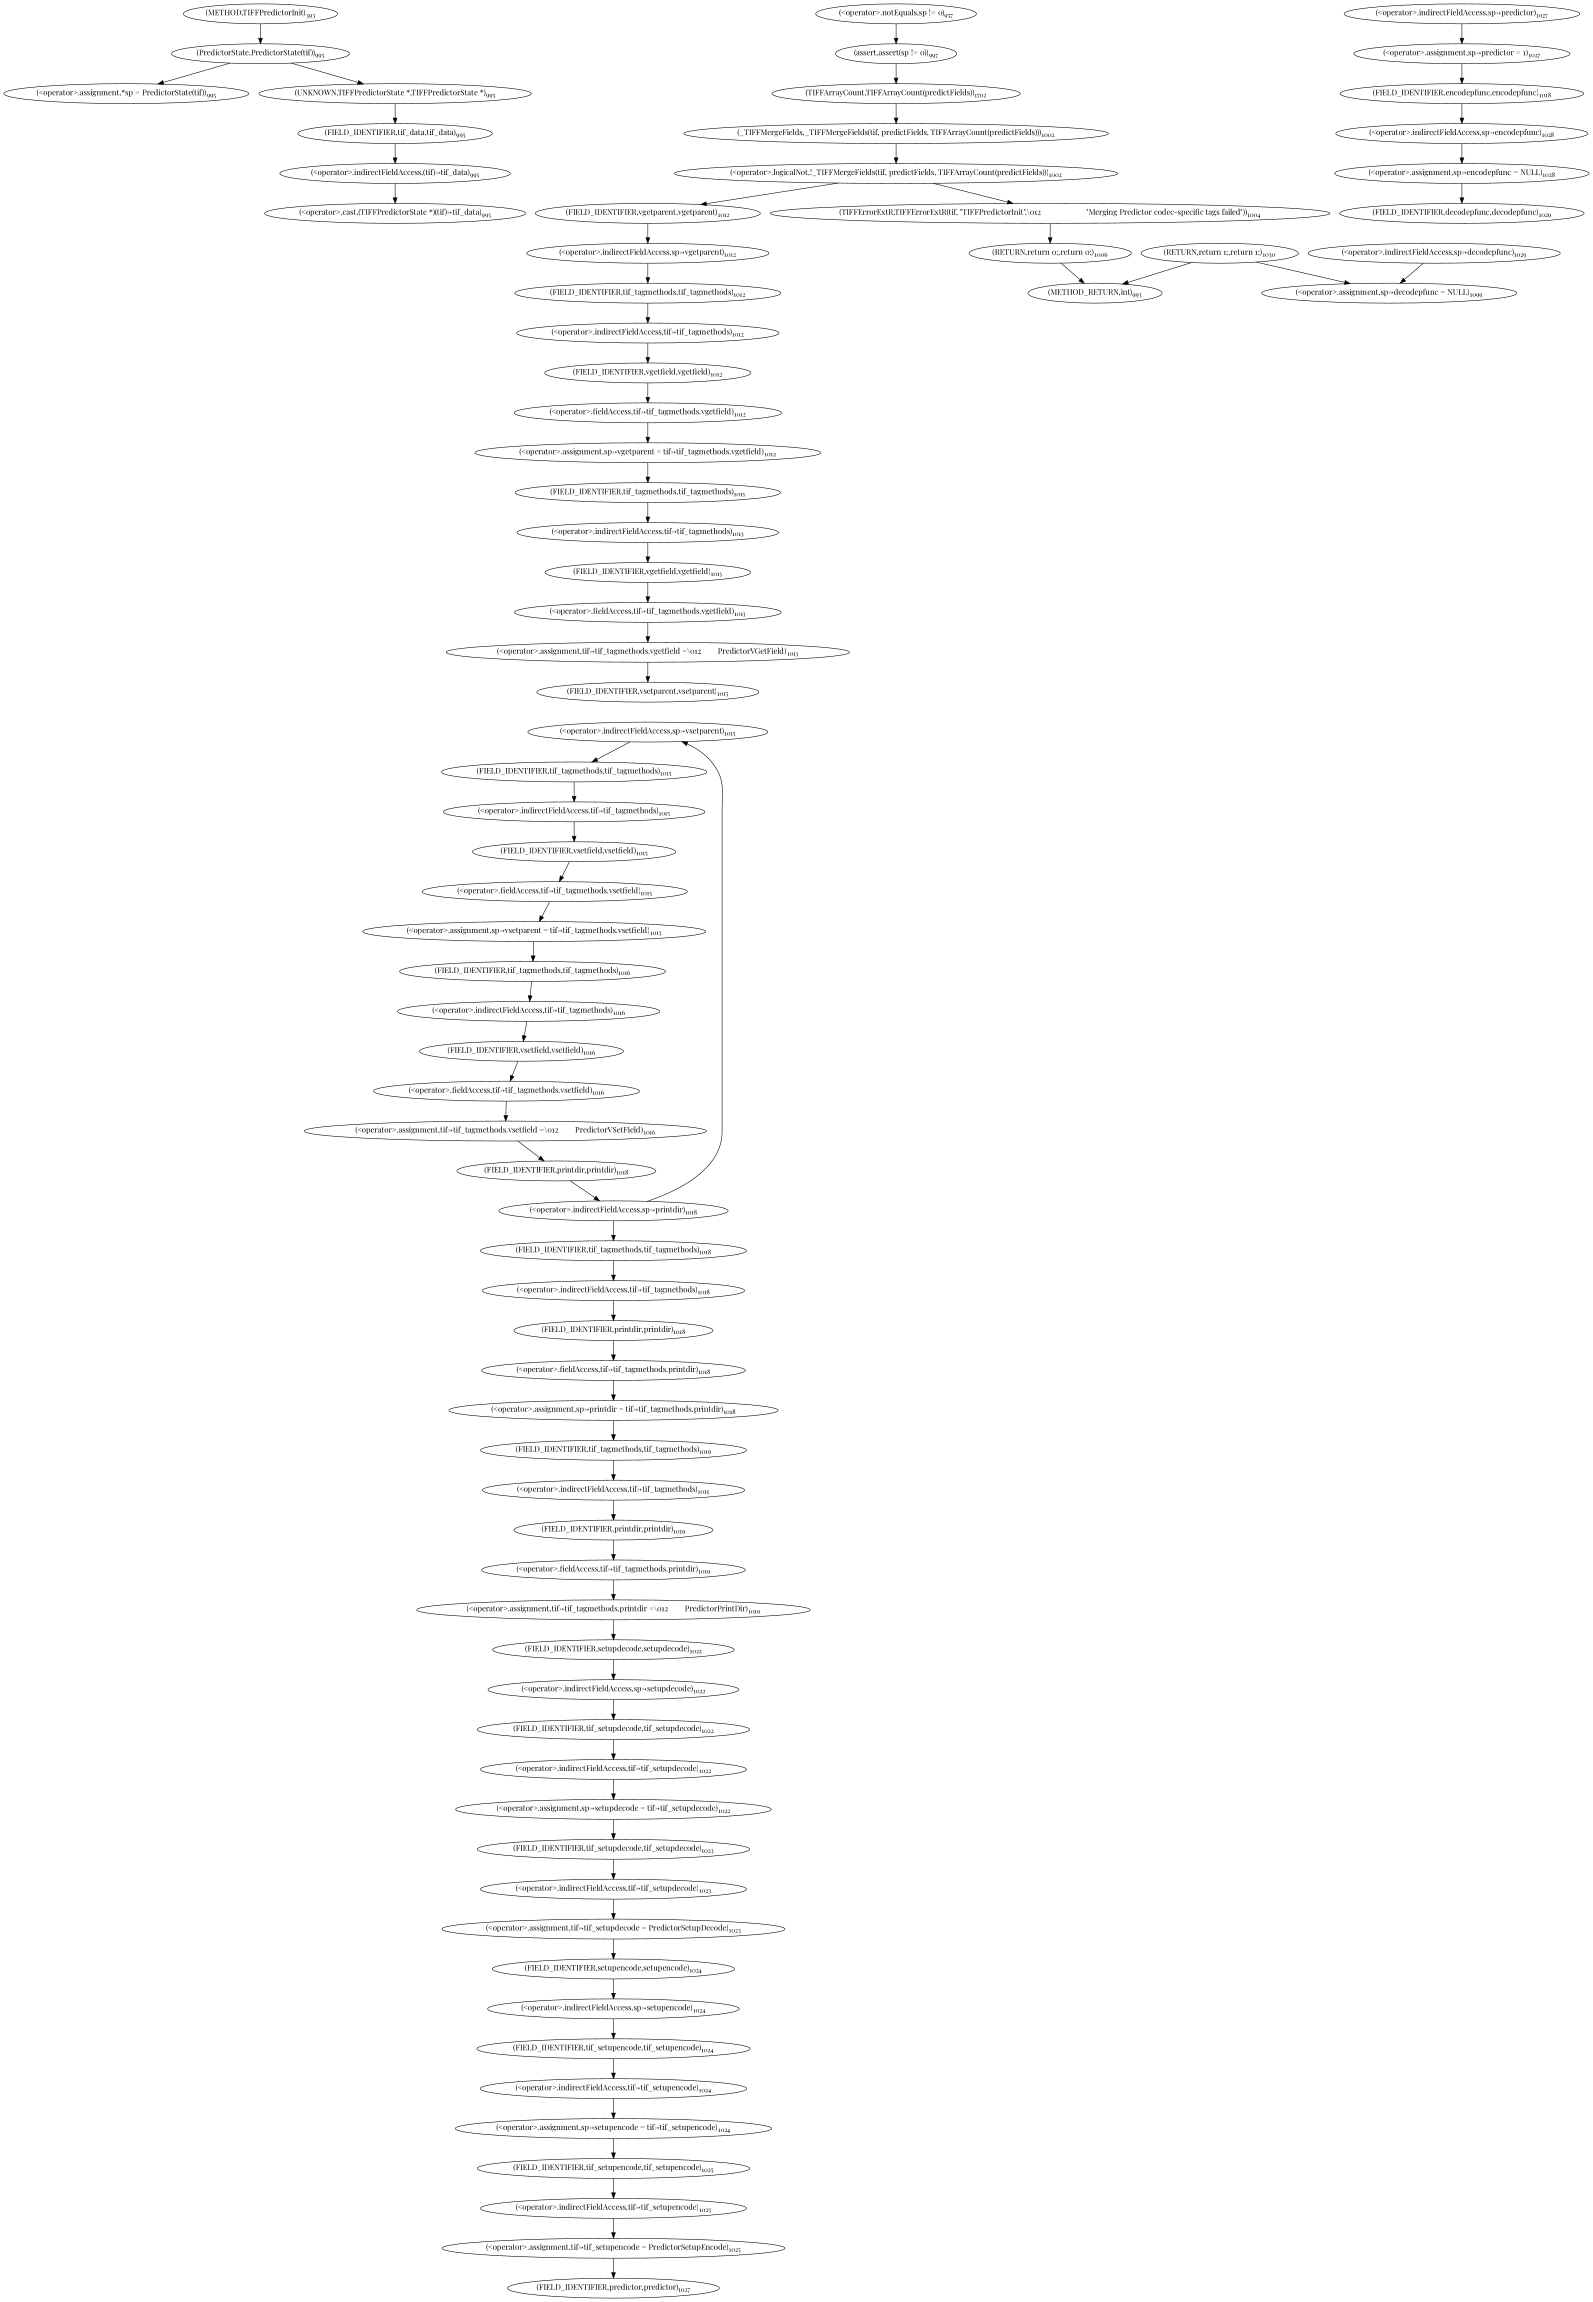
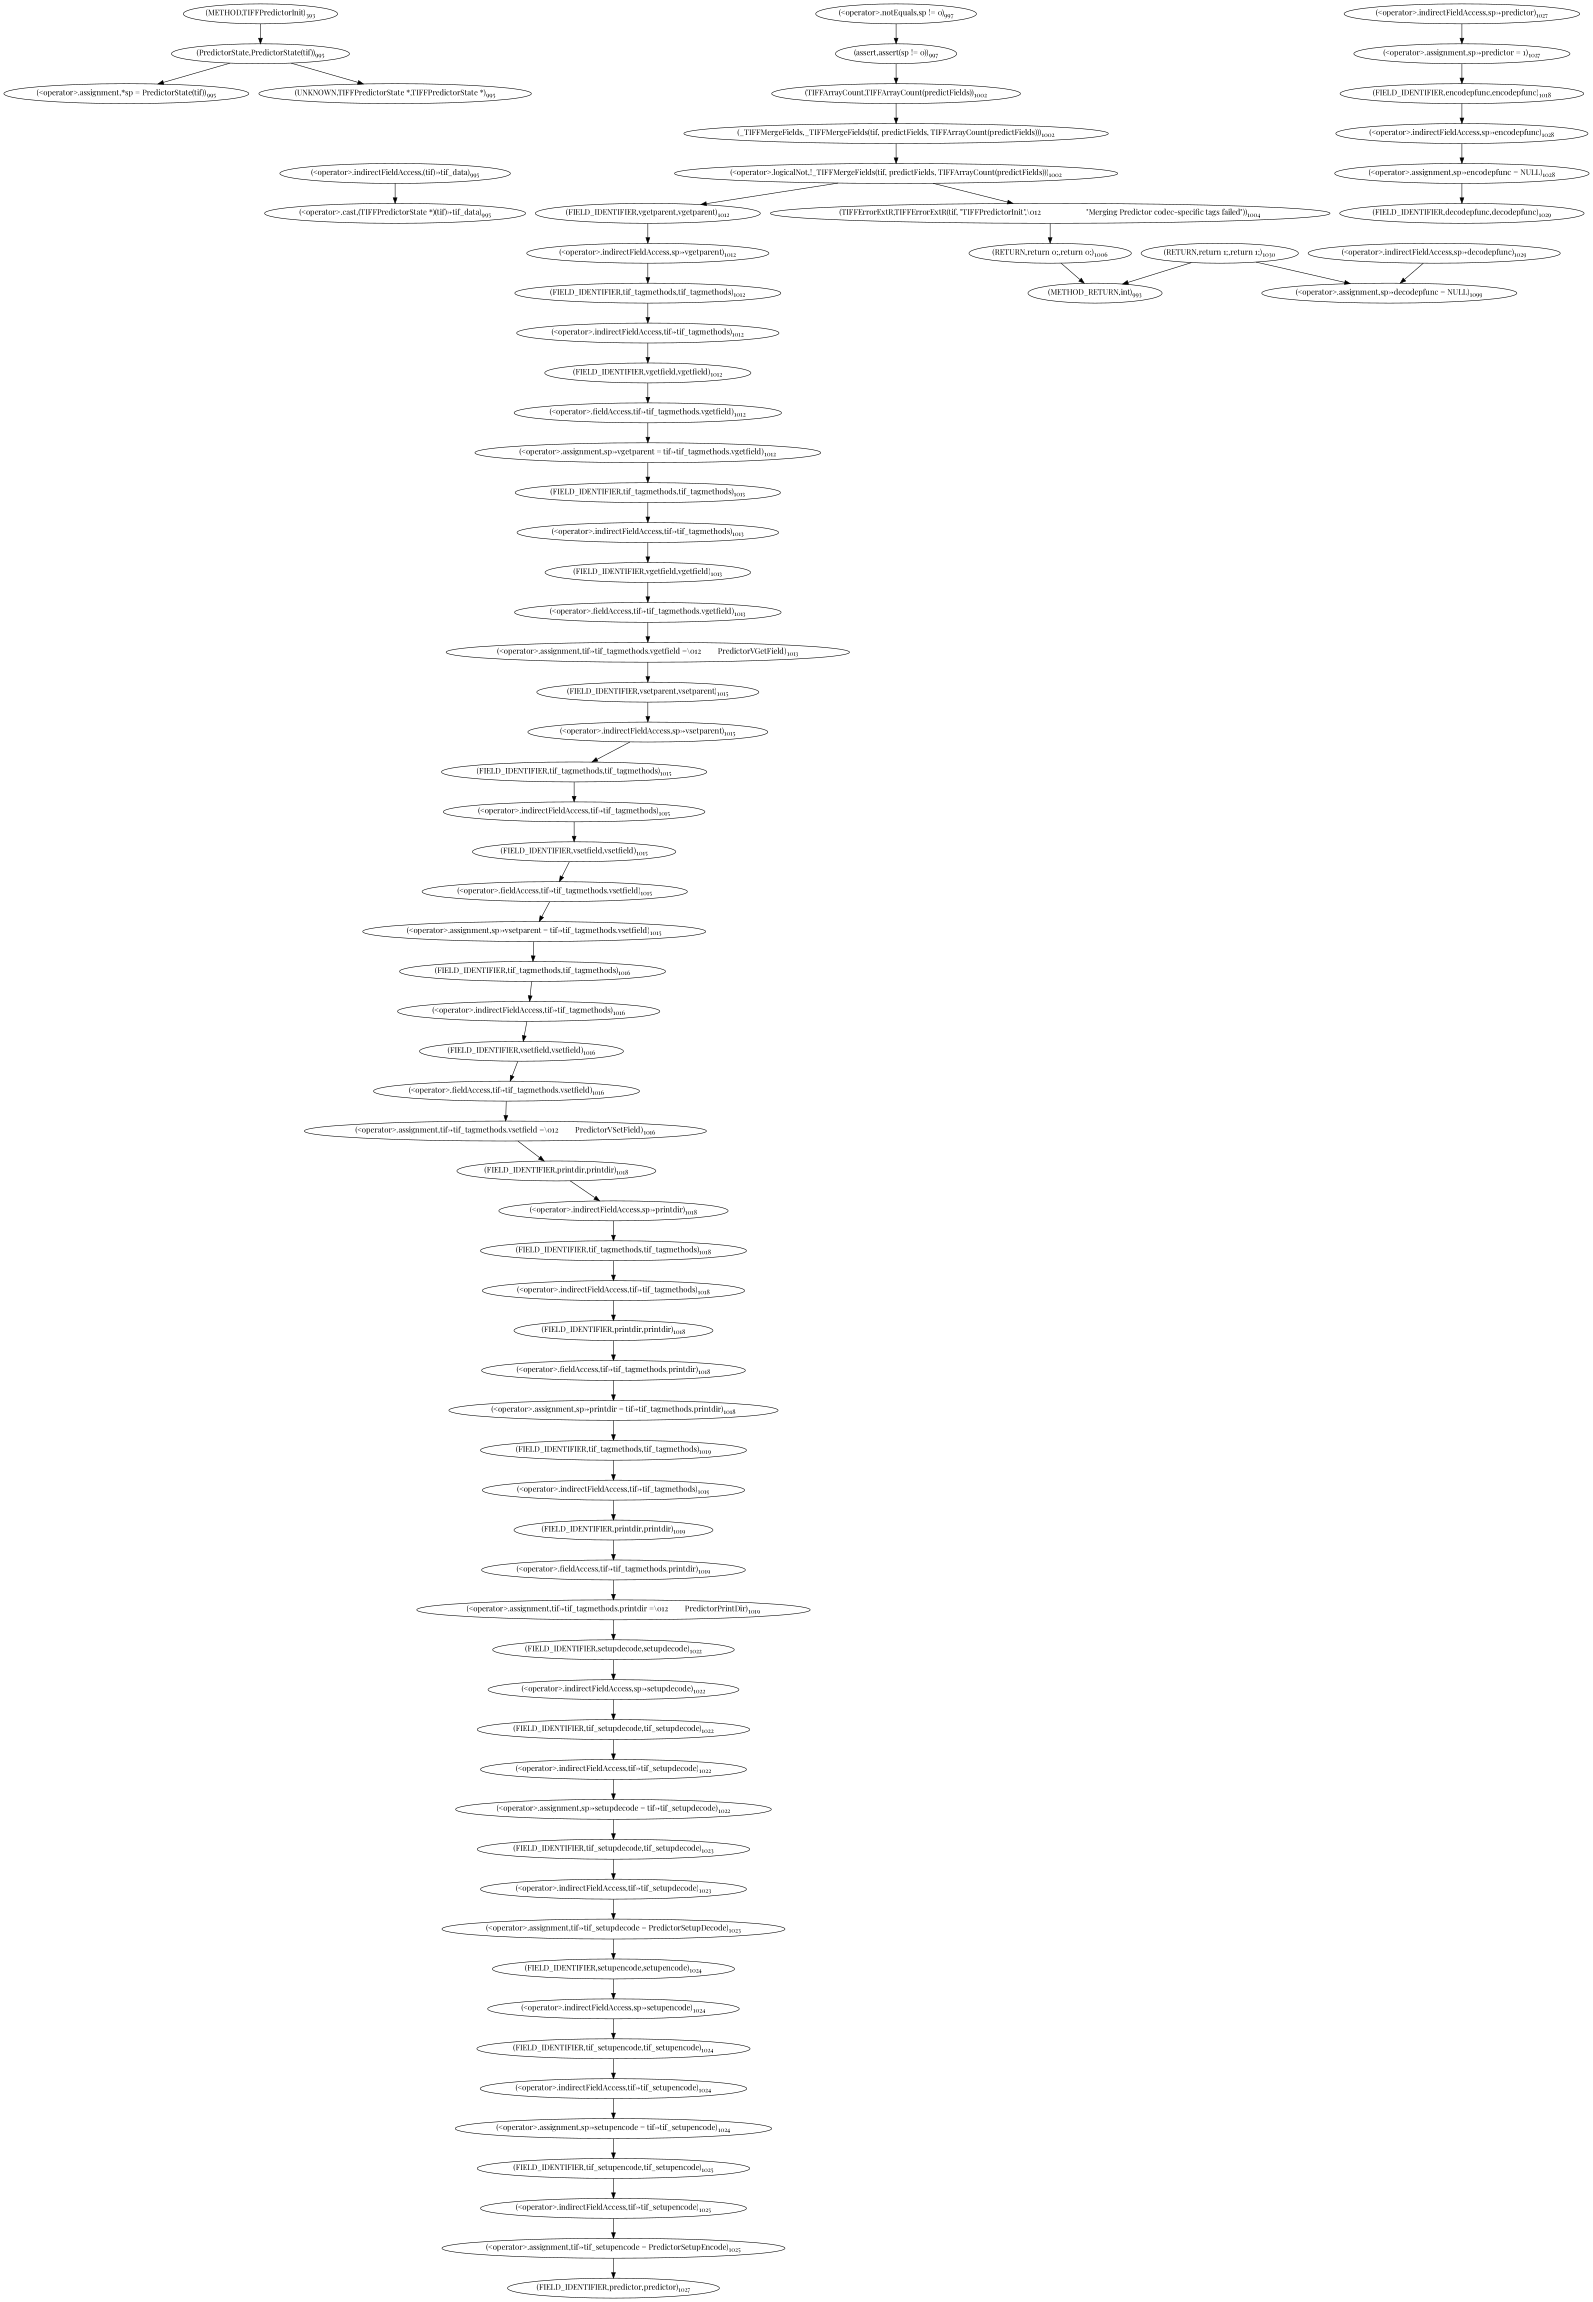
node "(<operator>.notEquals,sp != 0)": text "957" -> "997"
node "(TIFFArrayCount,TIFFArrayCount(predictFields))": text "1702" -> "1002"
node "(FIELD_IDENTIFIER,tif_data,tif_data)": removed
edge "(<operator>.indirectFieldAccess,sp->printdir)" -> "(<operator>.indirectFieldAccess,sp->vsetparent)": now "(FIELD_IDENTIFIER,vsetparent,vsetparent)" -> "(<operator>.indirectFieldAccess,sp->vsetparent)"
